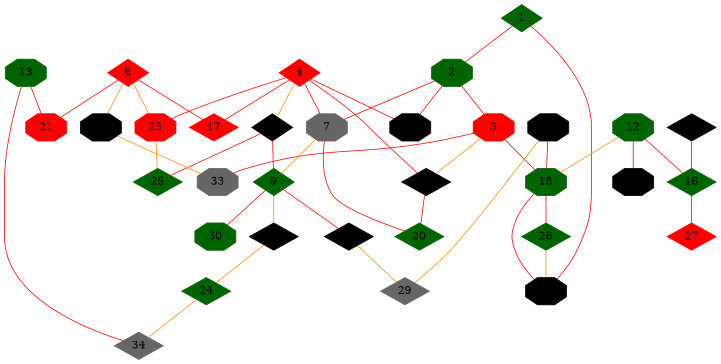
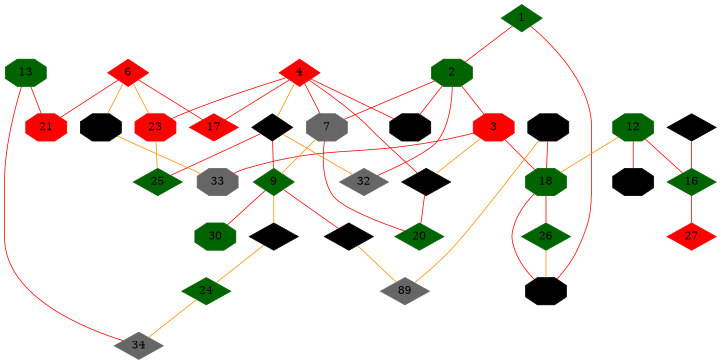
node "32": added
node "29": label "29" -> "89"
